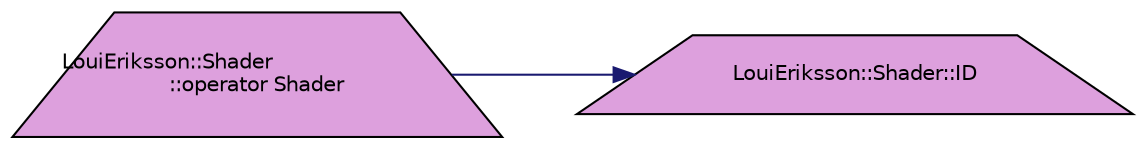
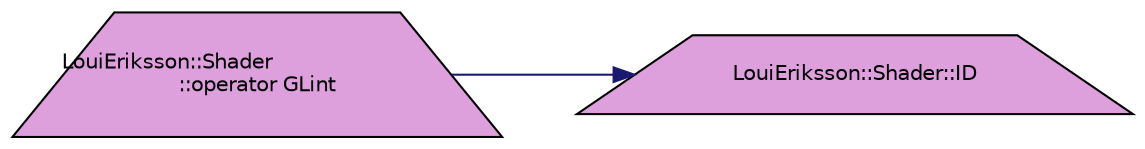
node "LouiEriksson::Shader ::operator Shader": label "LouiEriksson::Shader ::operator Shader" -> "LouiEriksson::Shader ::operator GLint"
